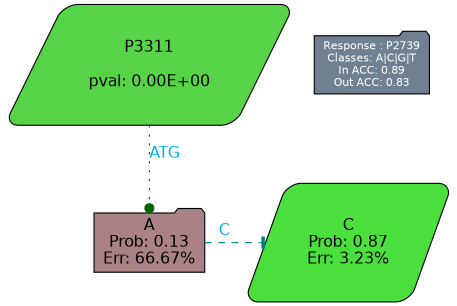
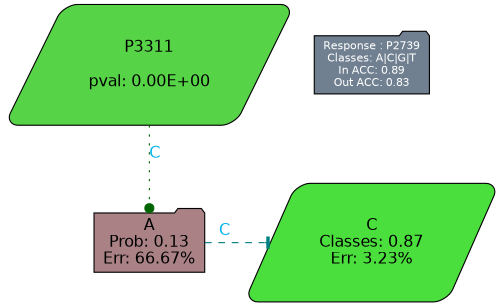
edge "P3311 pval: 0.00E+00" -> "A Prob: 0.13 Err: 66.67%": label "ATG" -> "C"
node "C Prob: 0.87 Err: 3.23%": label "C Prob: 0.87 Err: 3.23%" -> "C Classes: 0.87 Err: 3.23%"
